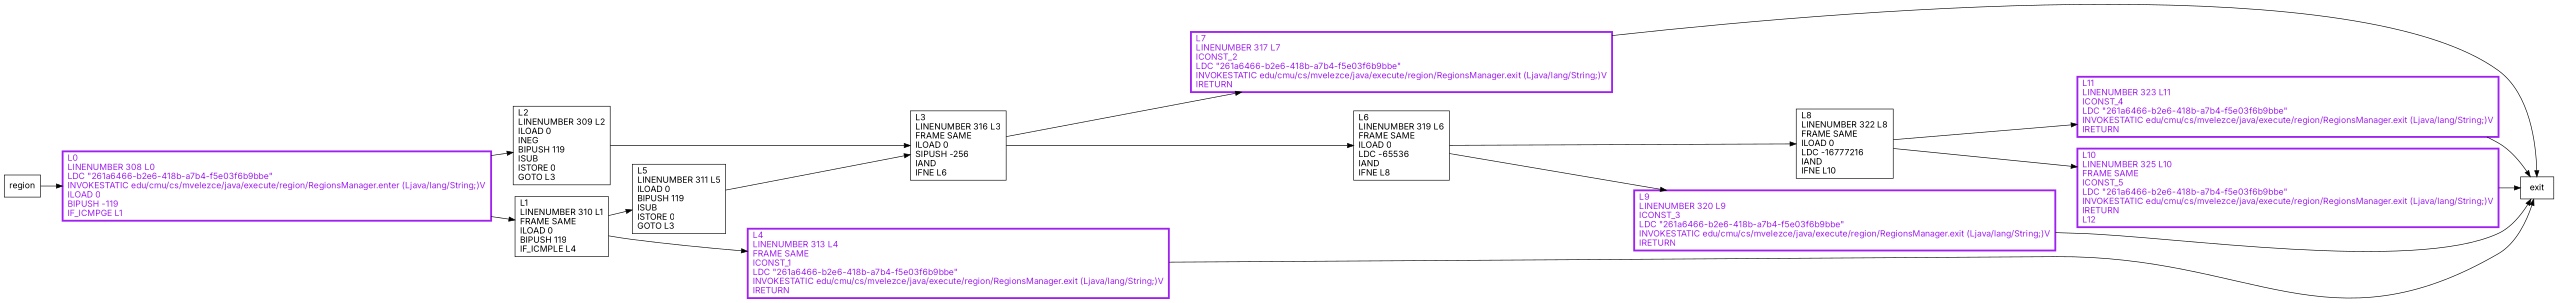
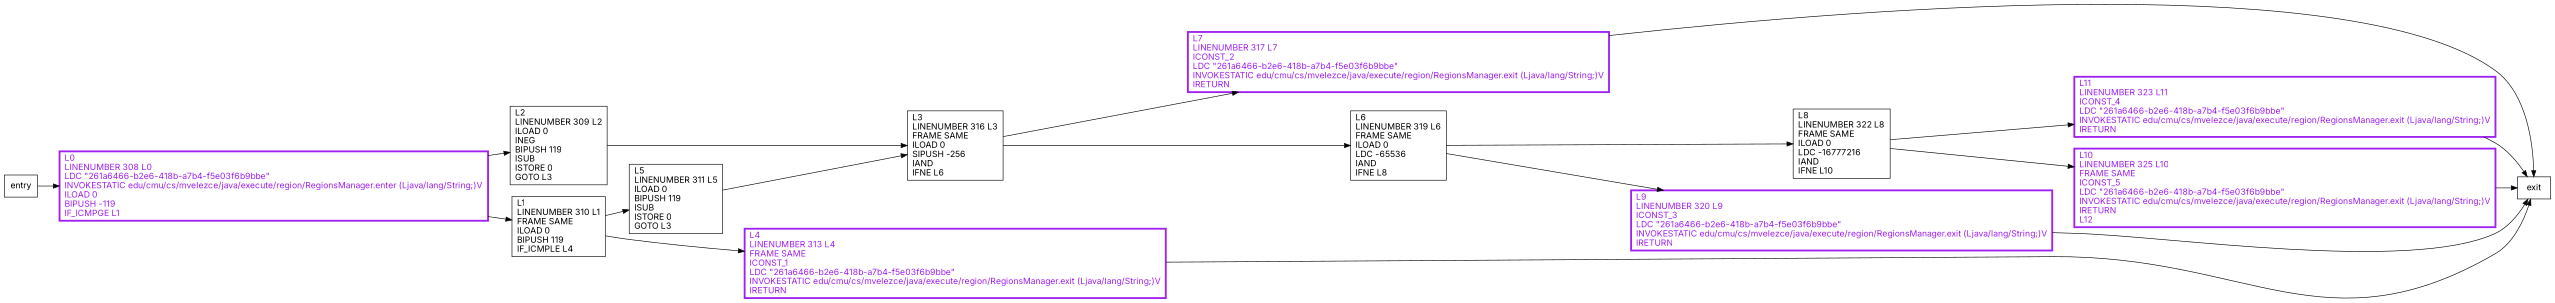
node "region": label "region" -> "entry"
